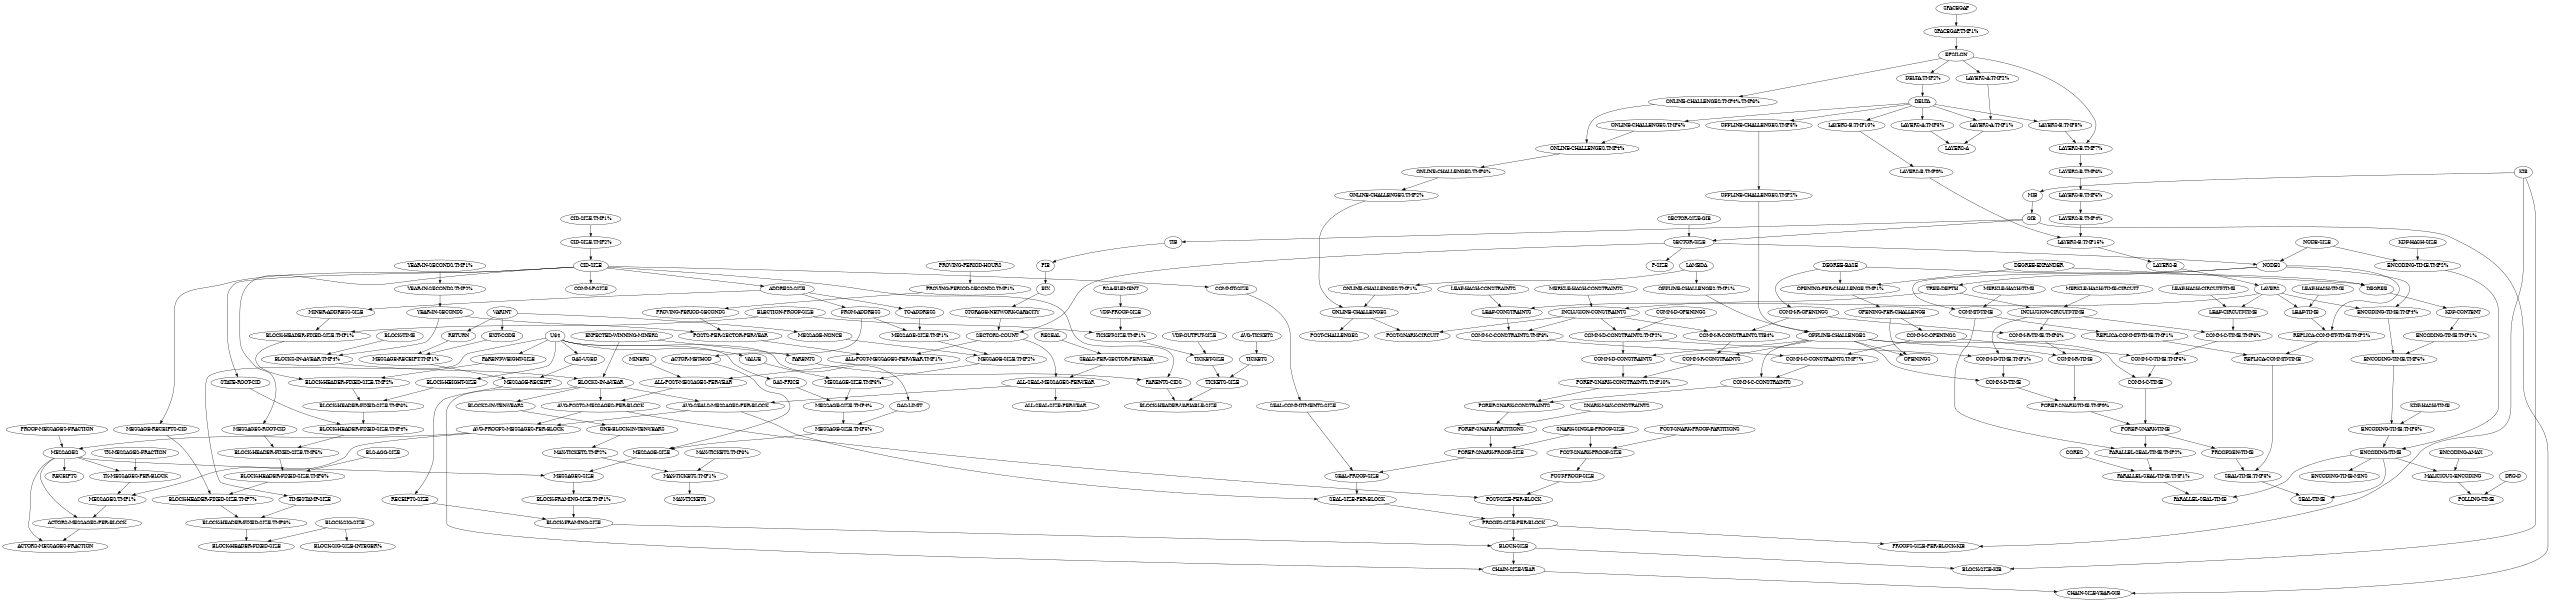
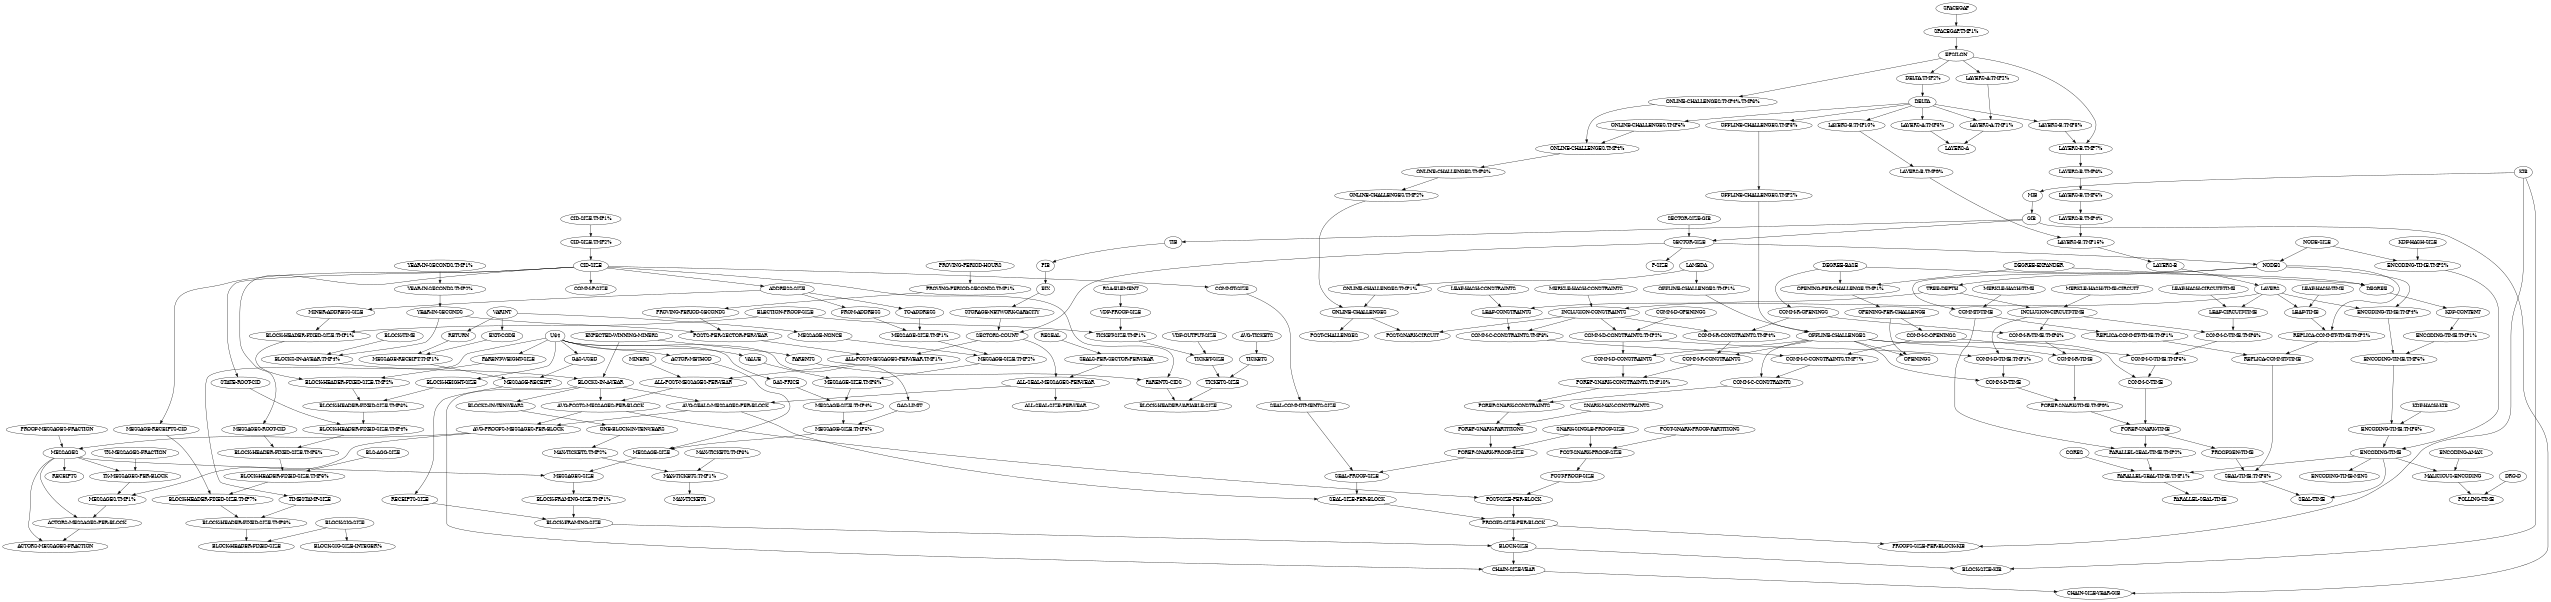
node "COMM-R-CONSTRAINTS.TIB4%": label "COMM-R-CONSTRAINTS.TIB4%" -> "COMM-R-CONSTRAINTS.TMP4%"
edge "FROM-ADDRESS" -> "ACTOR-METHOD": now "U64" -> "ACTOR-METHOD"
node "KDF-HASH-TIME": label "KDF-HASH-TIME" -> "KDF-HASH-KIB"
edge "ENCODING-TIME" -> "PARALLEL-SEAL-TIME": now "ENCODING-TIME" -> "PARALLEL-SEAL-TIME.TMP1%"
